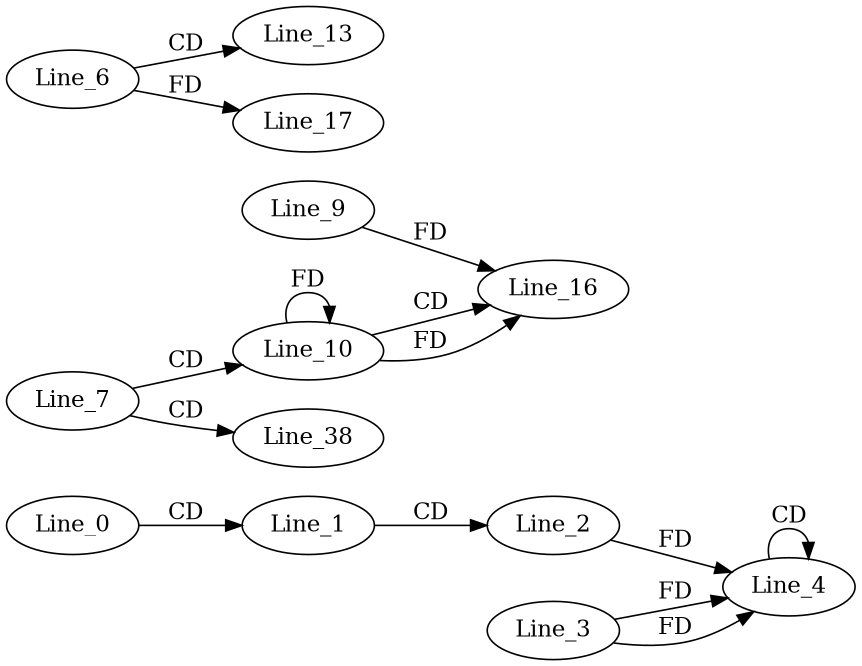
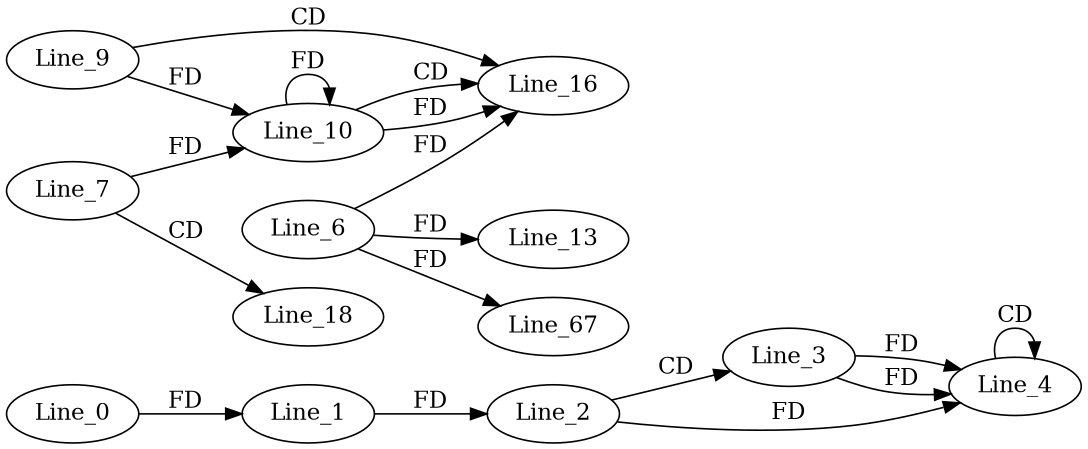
edge "Line_6" -> "Line_13": label "CD" -> "FD"
edge "Line_9" -> "Line_10": added, label "FD"
node "Line_17": label "Line_17" -> "Line_67"
edge "Line_6" -> "Line_16": added, label "FD"
edge "Line_9" -> "Line_16": label "FD" -> "CD"
edge "Line_7" -> "Line_10": label "CD" -> "FD"
edge "Line_2" -> "Line_3": added, label "CD"
node "Line_38": label "Line_38" -> "Line_18"
edge "Line_0" -> "Line_1": label "CD" -> "FD"
edge "Line_1" -> "Line_2": label "CD" -> "FD"
